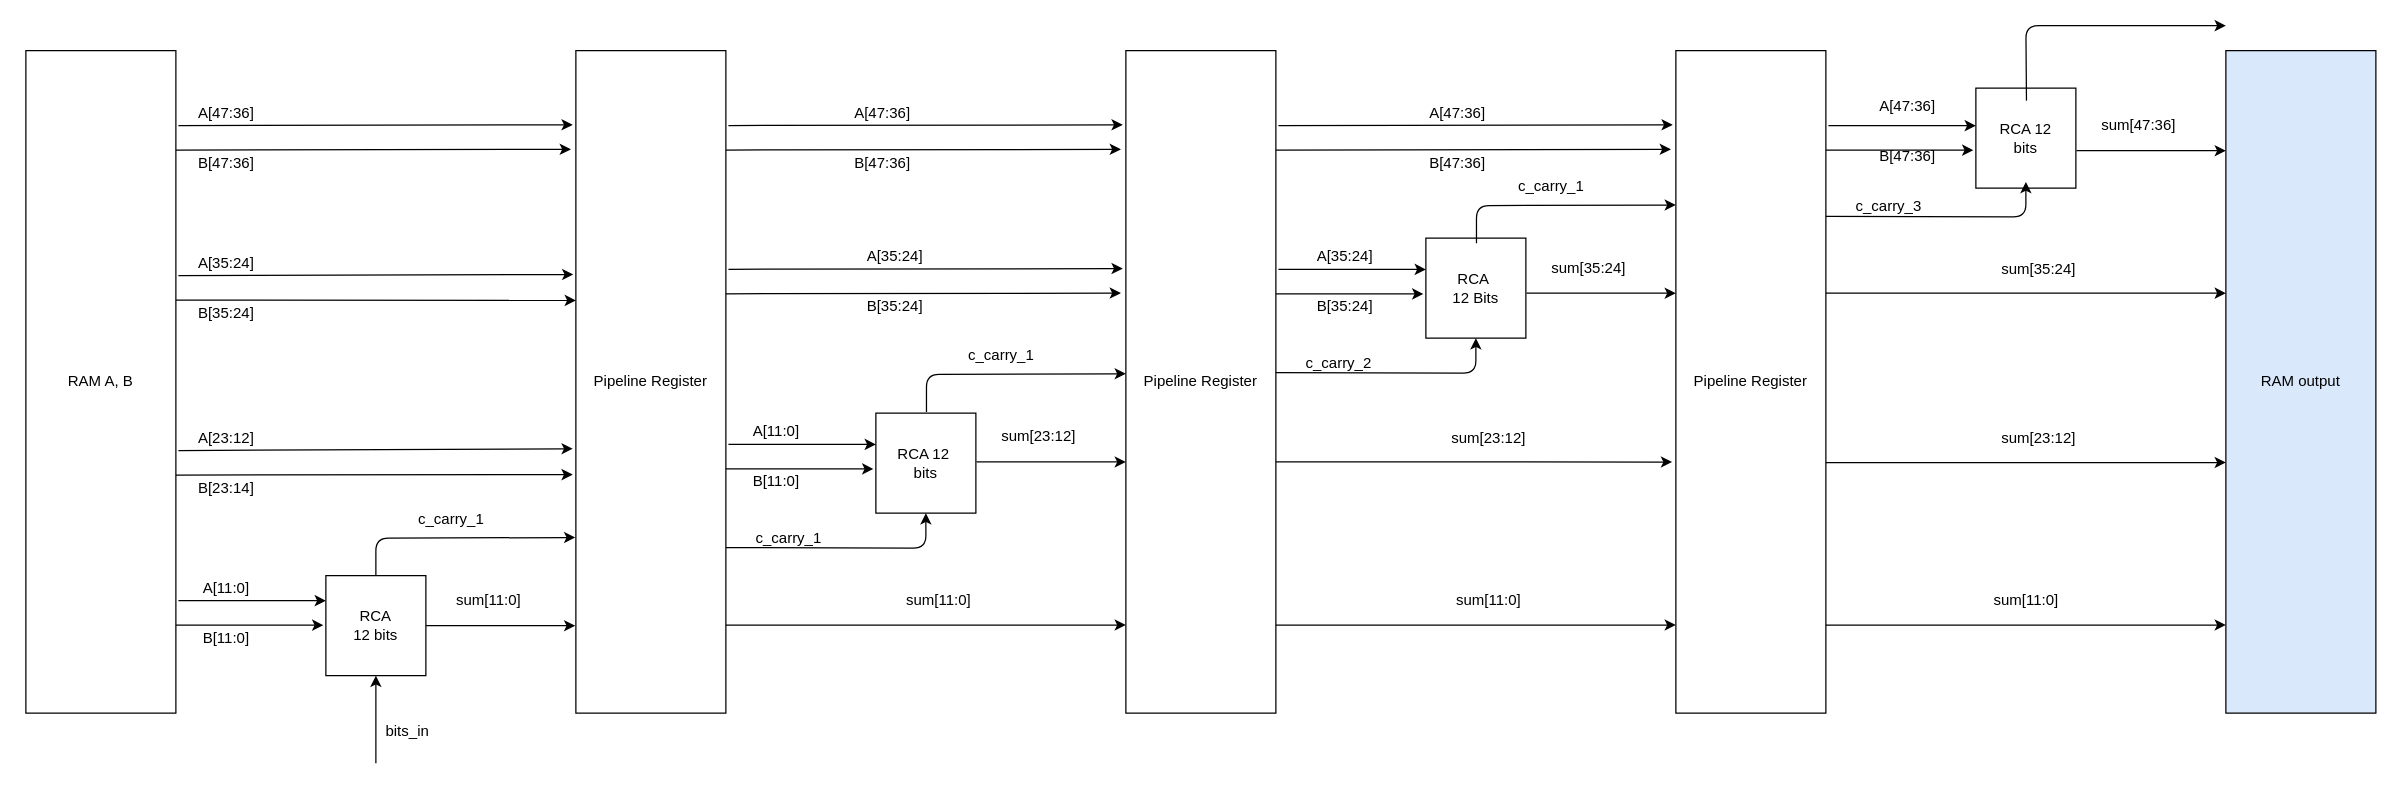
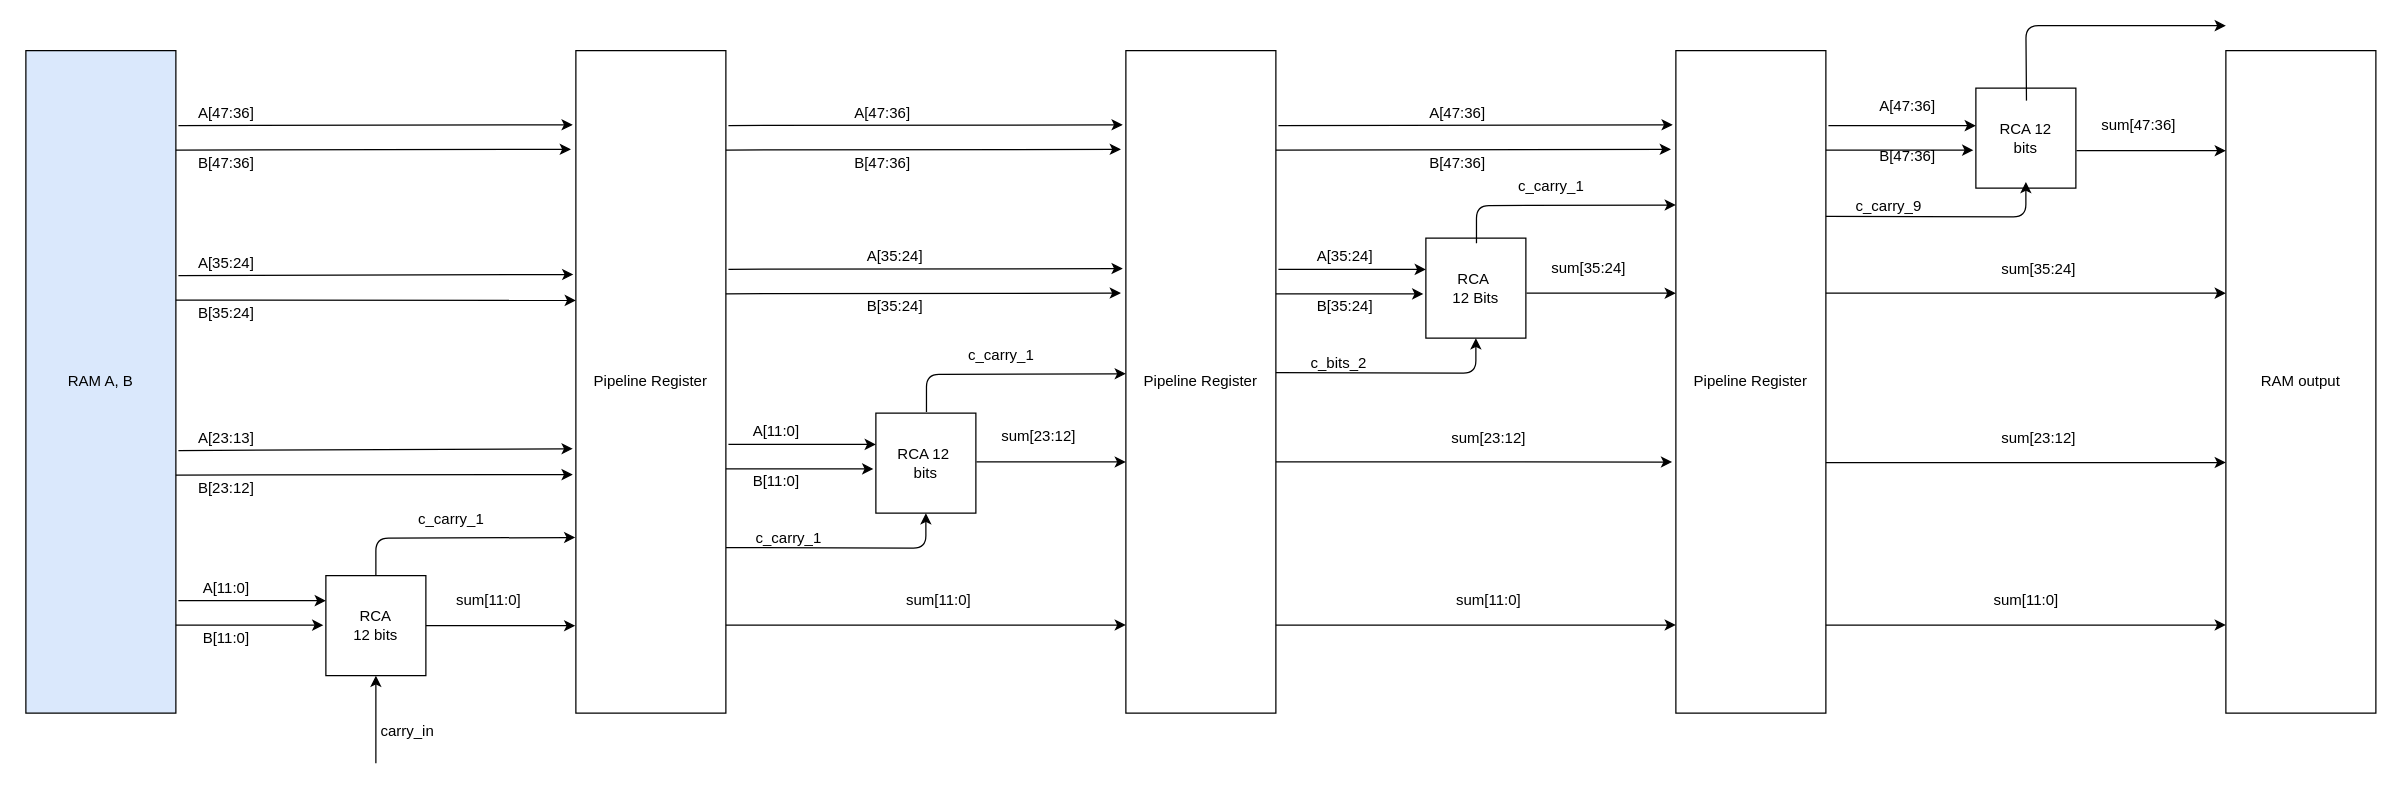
node "c_carry_3": label "c_carry_3" -> "c_carry_9"
node "c_carry_2": label "c_carry_2" -> "c_bits_2"
node "RAM A, B": fillcolor #ffffff -> #dae8fc
node "RAM output": fillcolor #dae8fc -> #ffffff
node "A[23:12]": label "A[23:12]" -> "A[23:13]"
node "B[23:14]": label "B[23:14]" -> "B[23:12]"
node "bits_in": label "bits_in" -> "carry_in"
